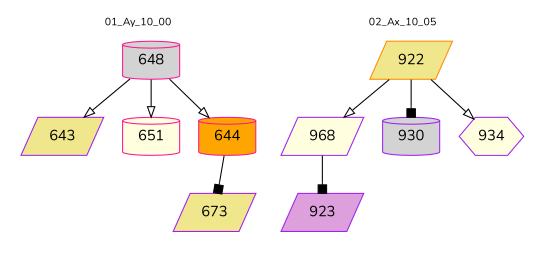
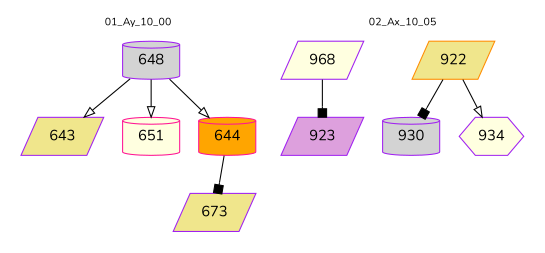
node "648": color deeppink -> purple
edge "922" -> "968": removed
